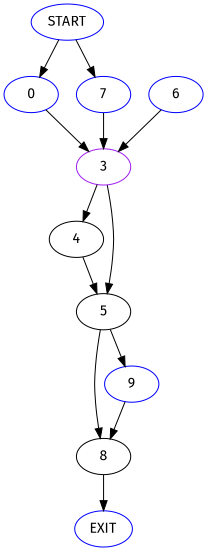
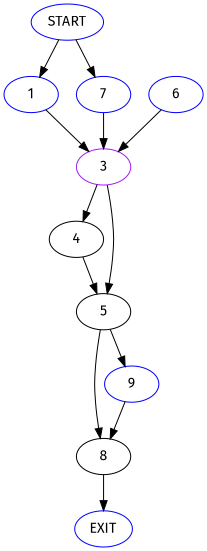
node "0": label "0" -> "1"
